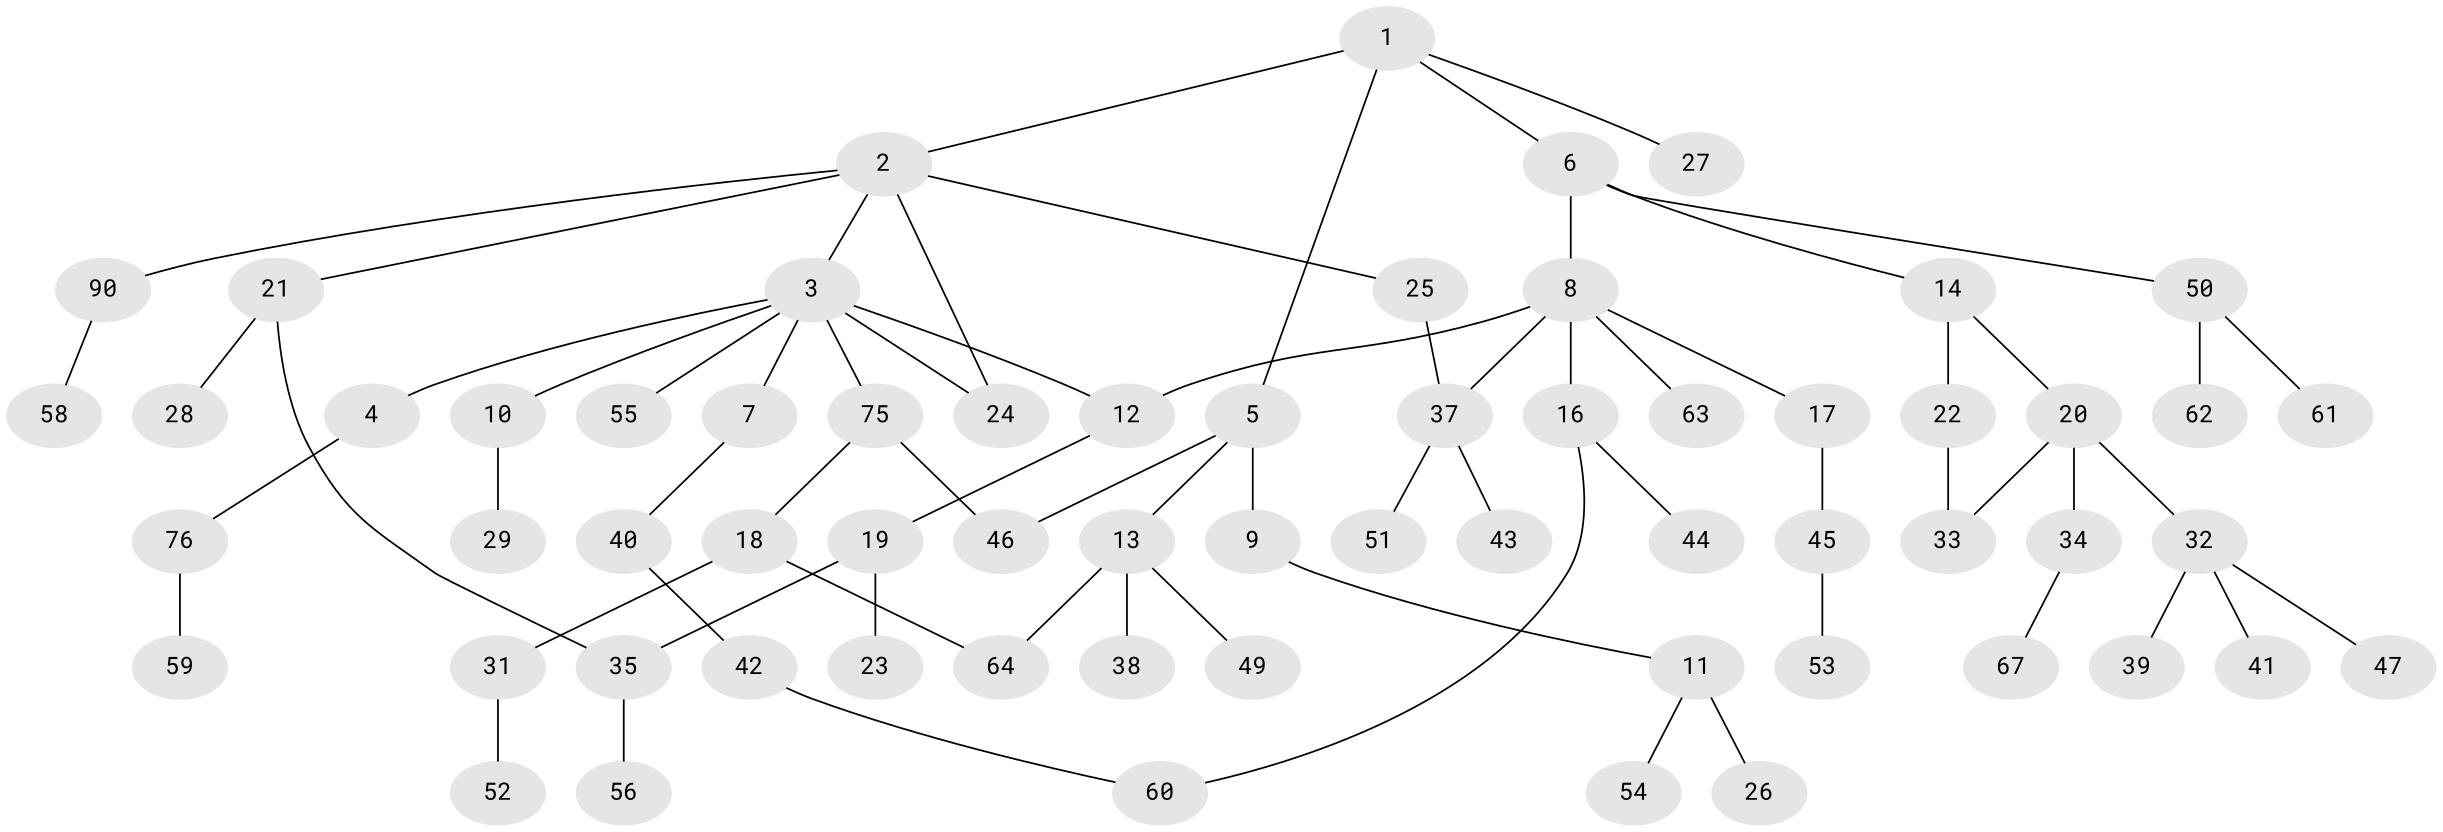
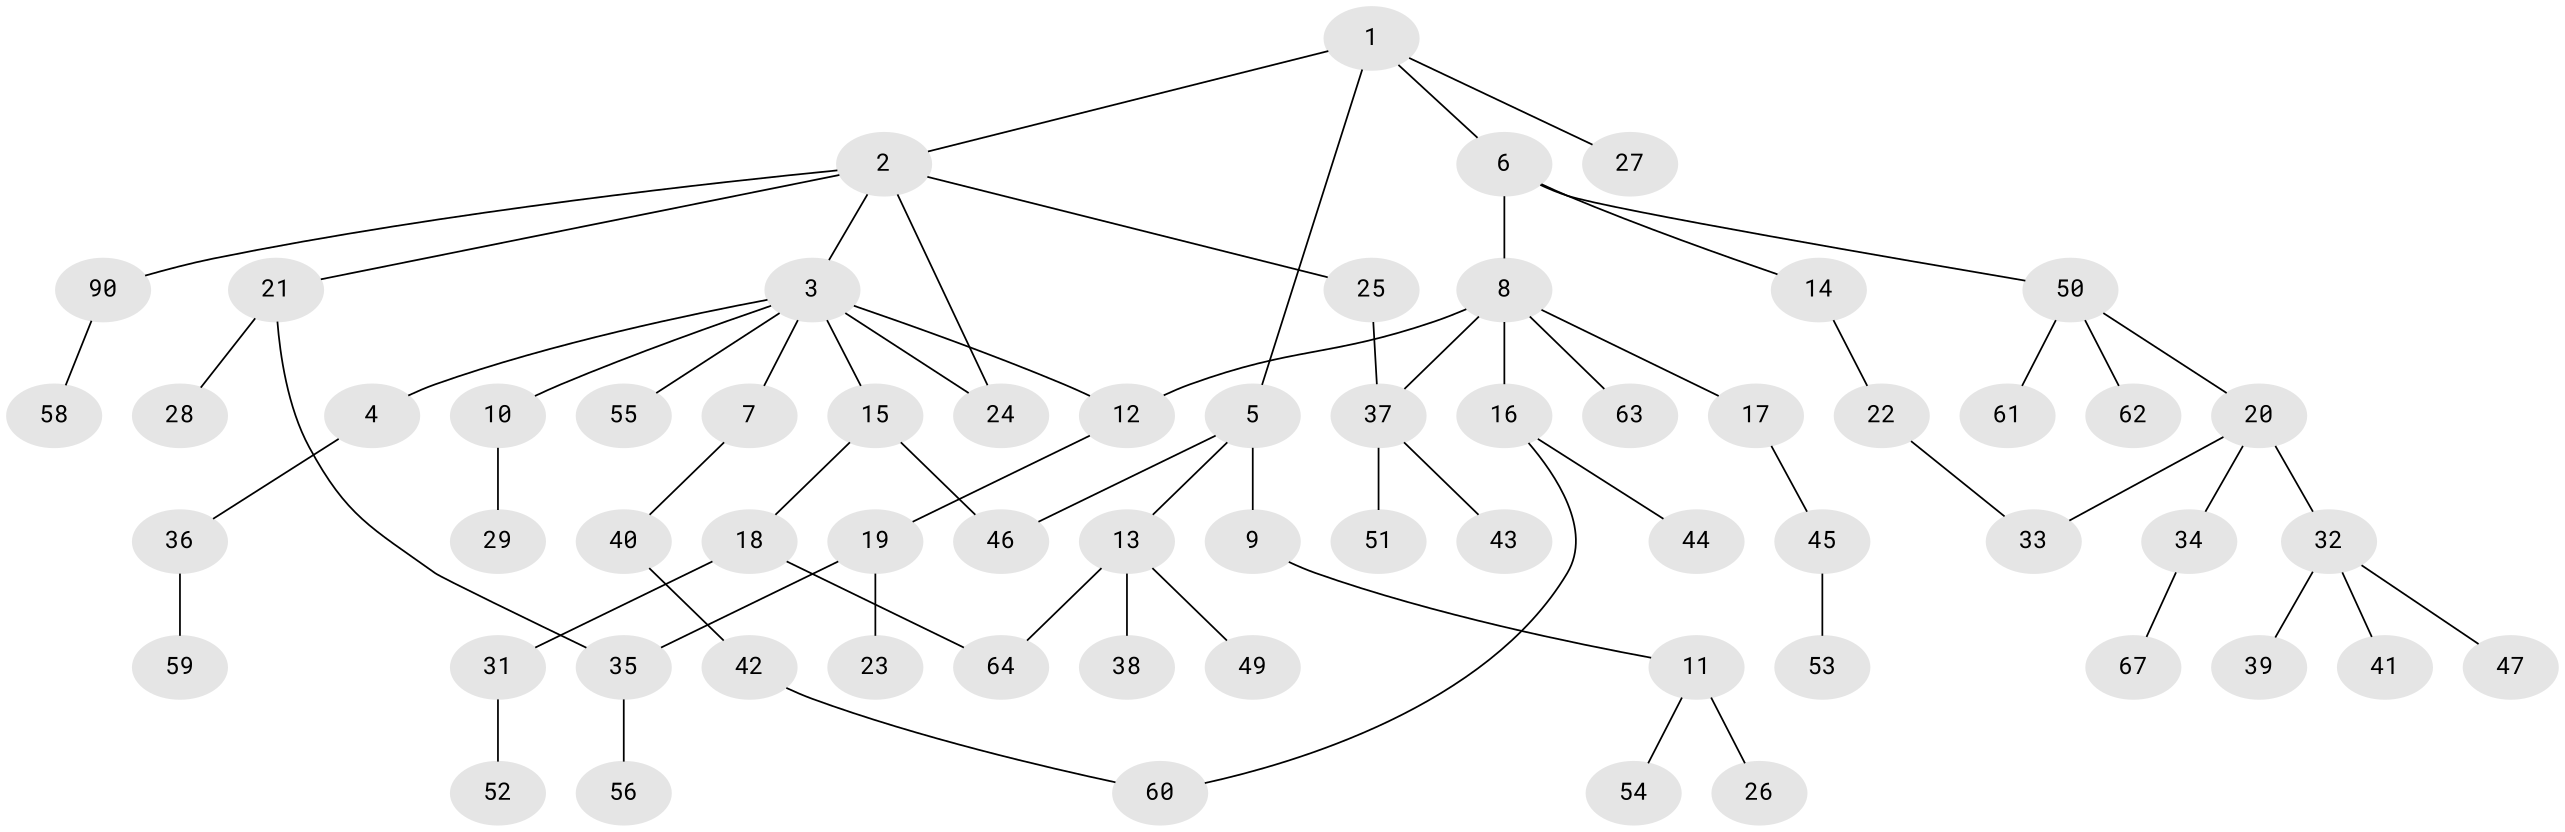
edge "14" -- "20": now "50" -- "20"
node "75": label "75" -> "15"
node "76": label "76" -> "36"
